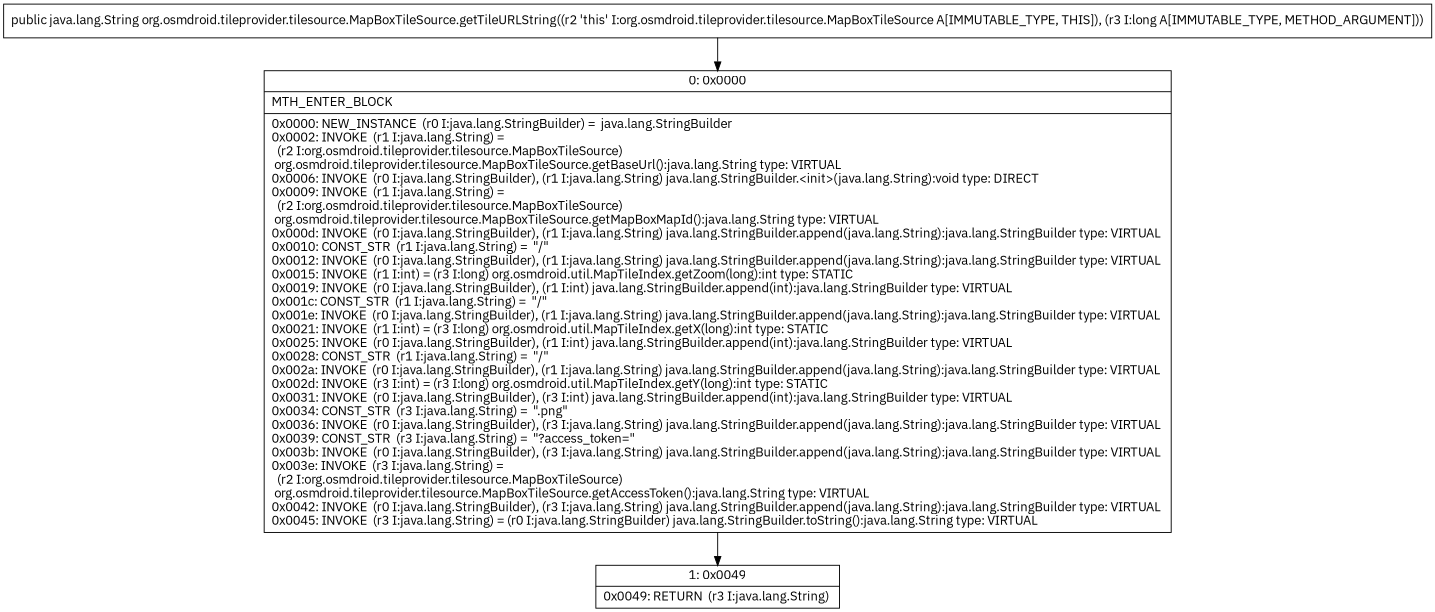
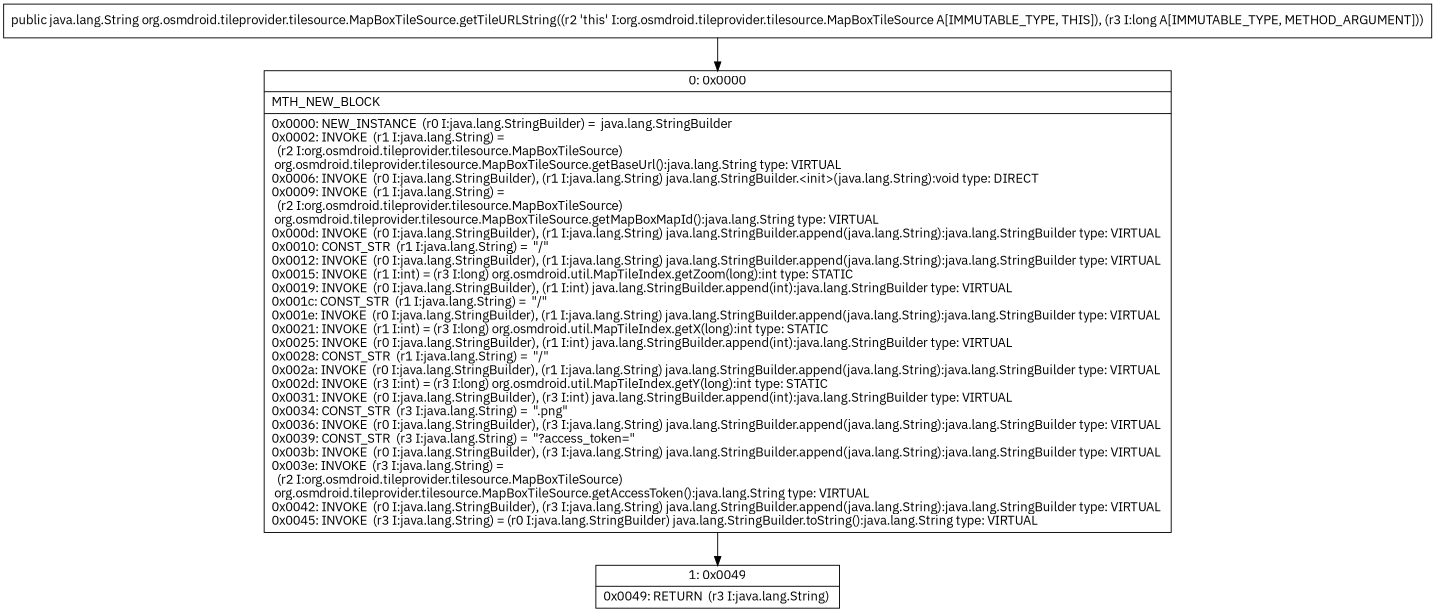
node "0: 0x0000": text "MTH_ENTER_BLOCK" -> "MTH_NEW_BLOCK"
